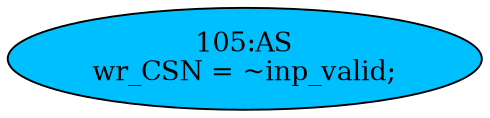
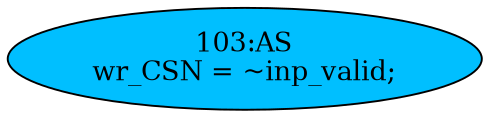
node "105:AS wr_CSN = ~inp_valid;": label "105:AS wr_CSN = ~inp_valid;" -> "103:AS wr_CSN = ~inp_valid;"
